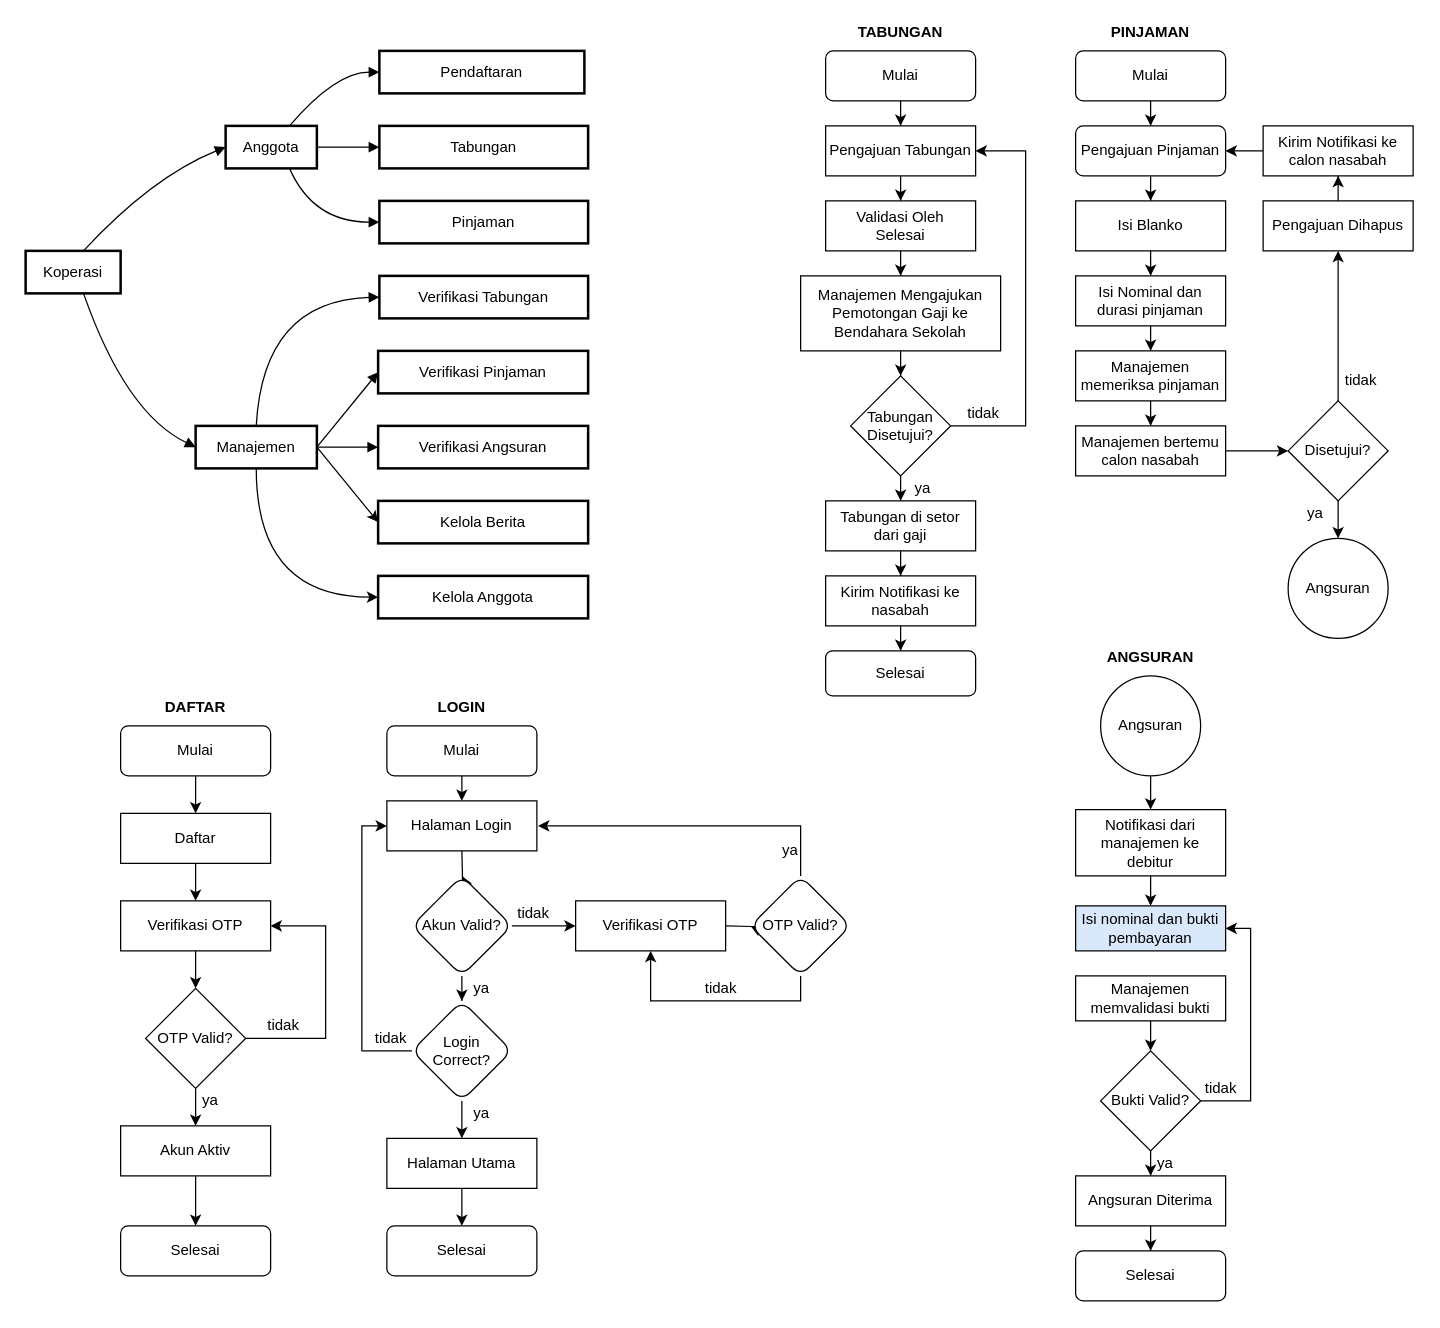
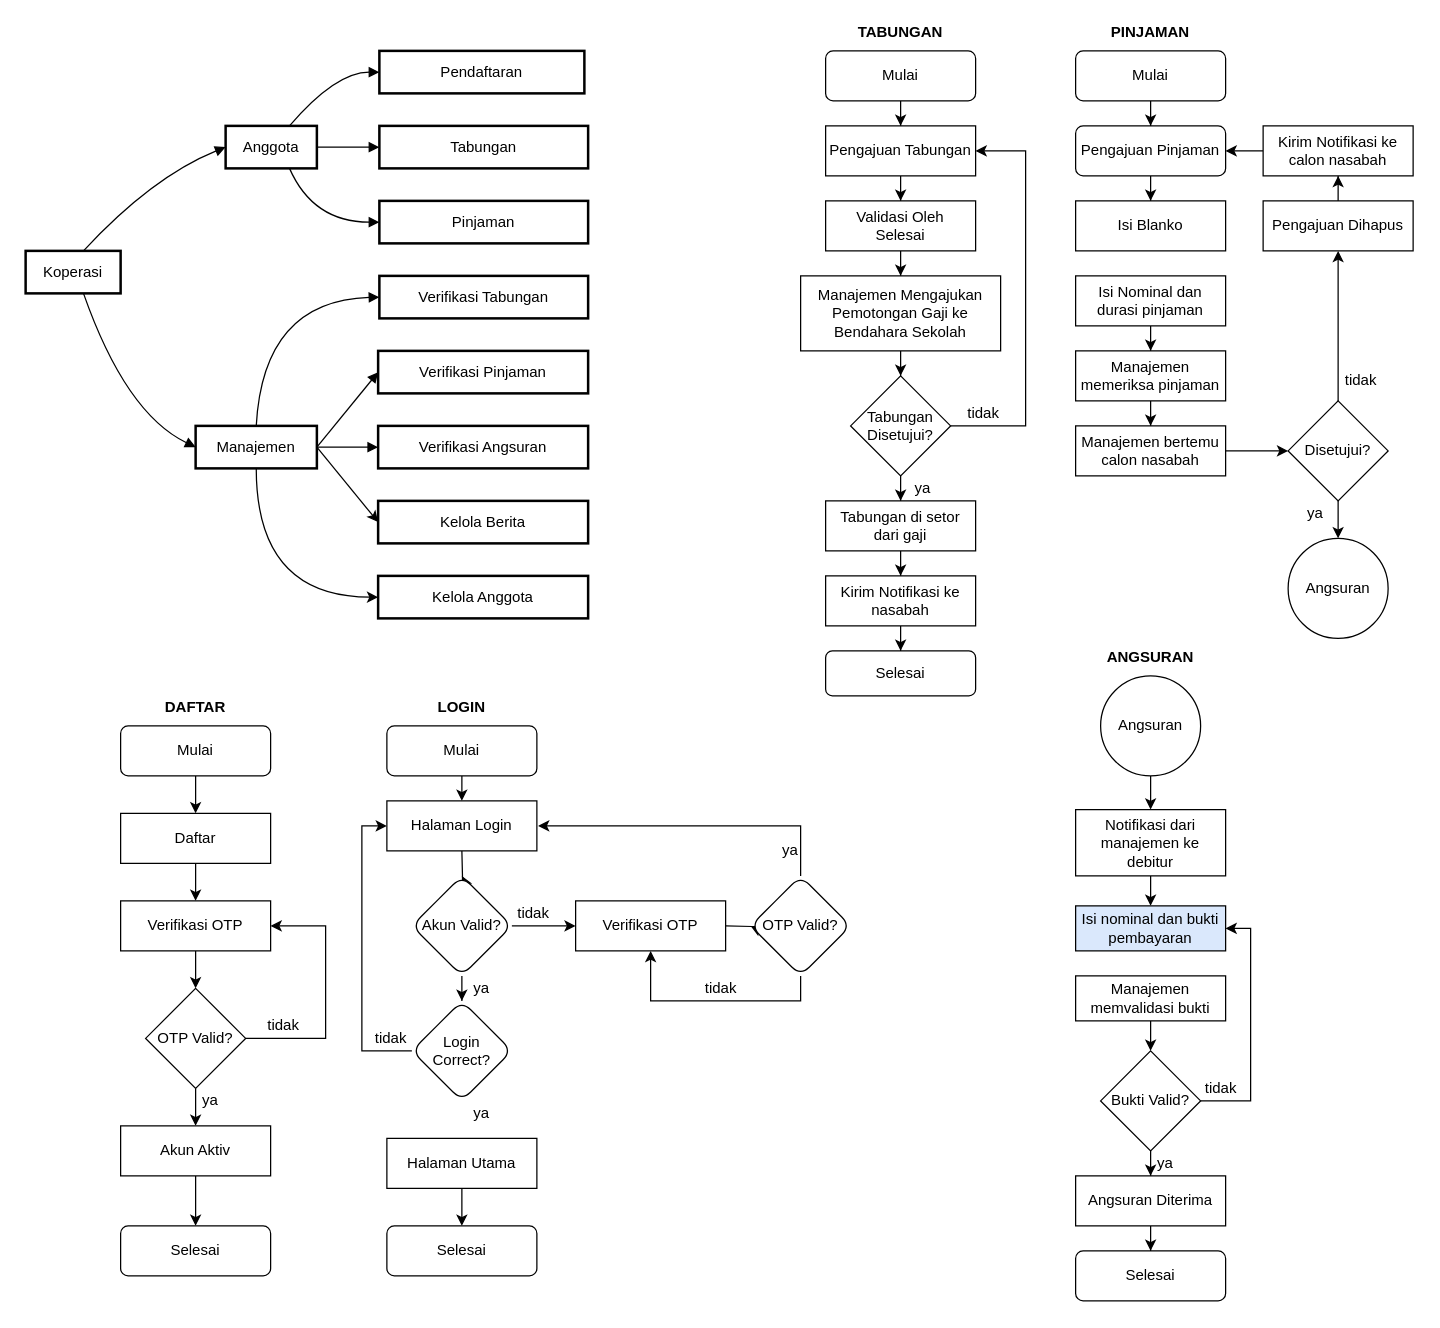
edge "Isi Blanko" -> "Isi Nominal dan durasi pinjaman": removed
edge "Login Correct?" -> "Halaman Utama": removed
